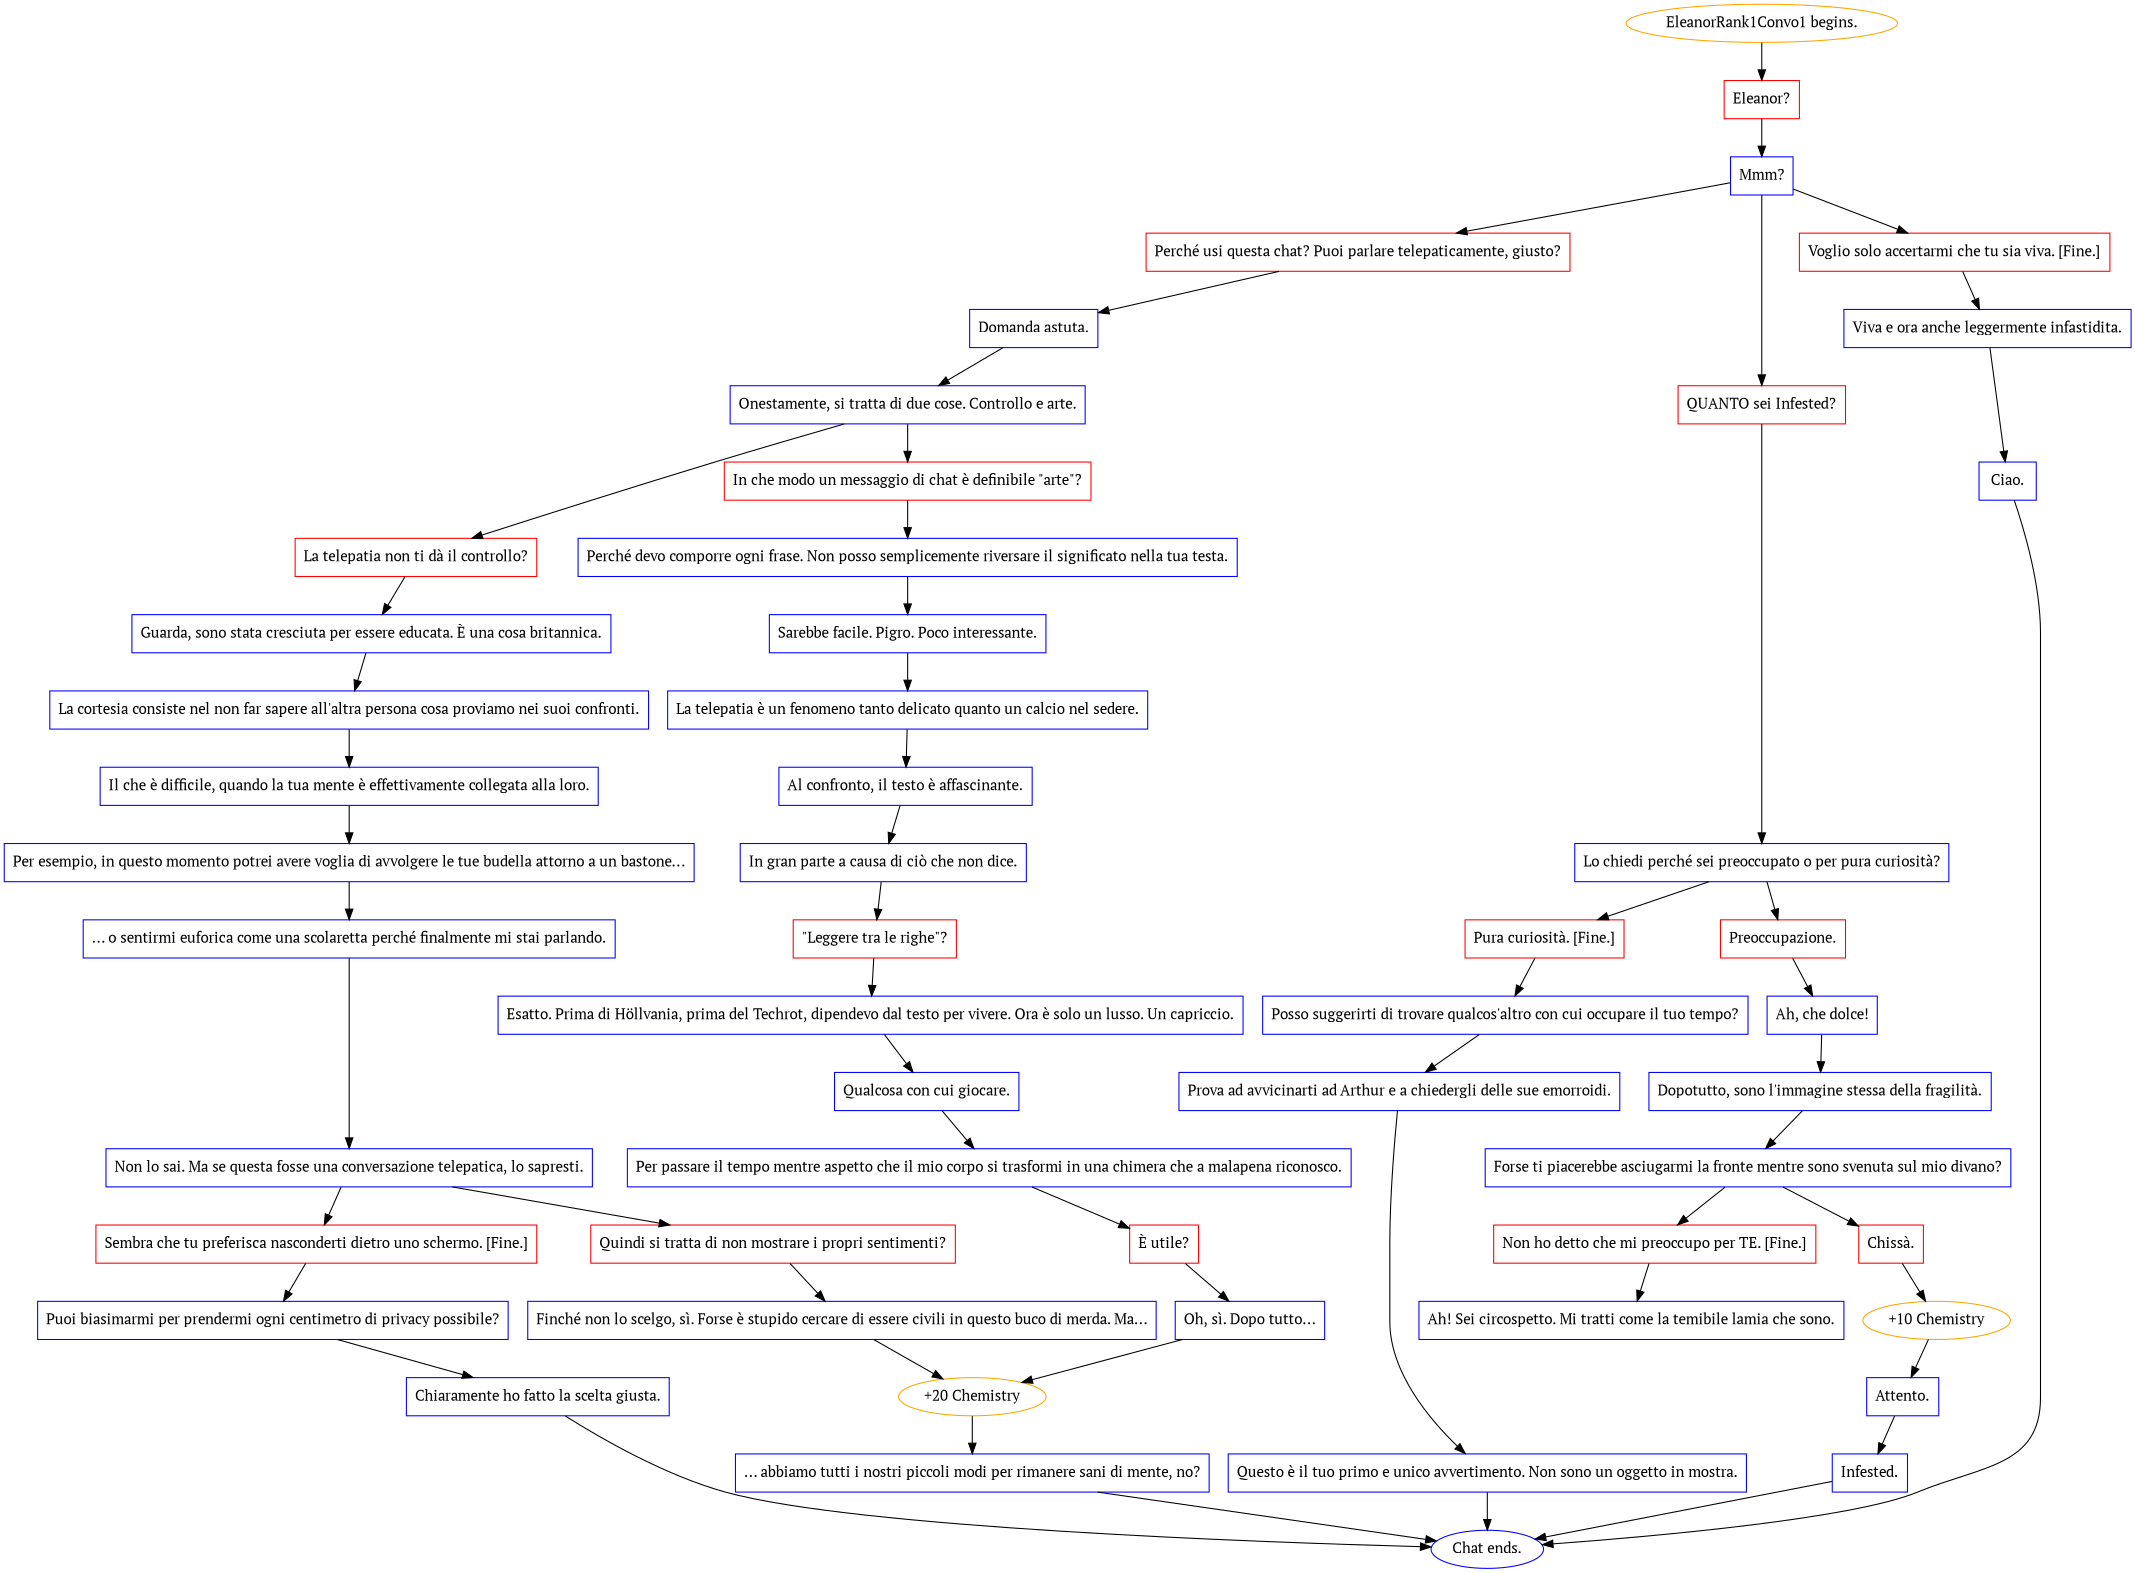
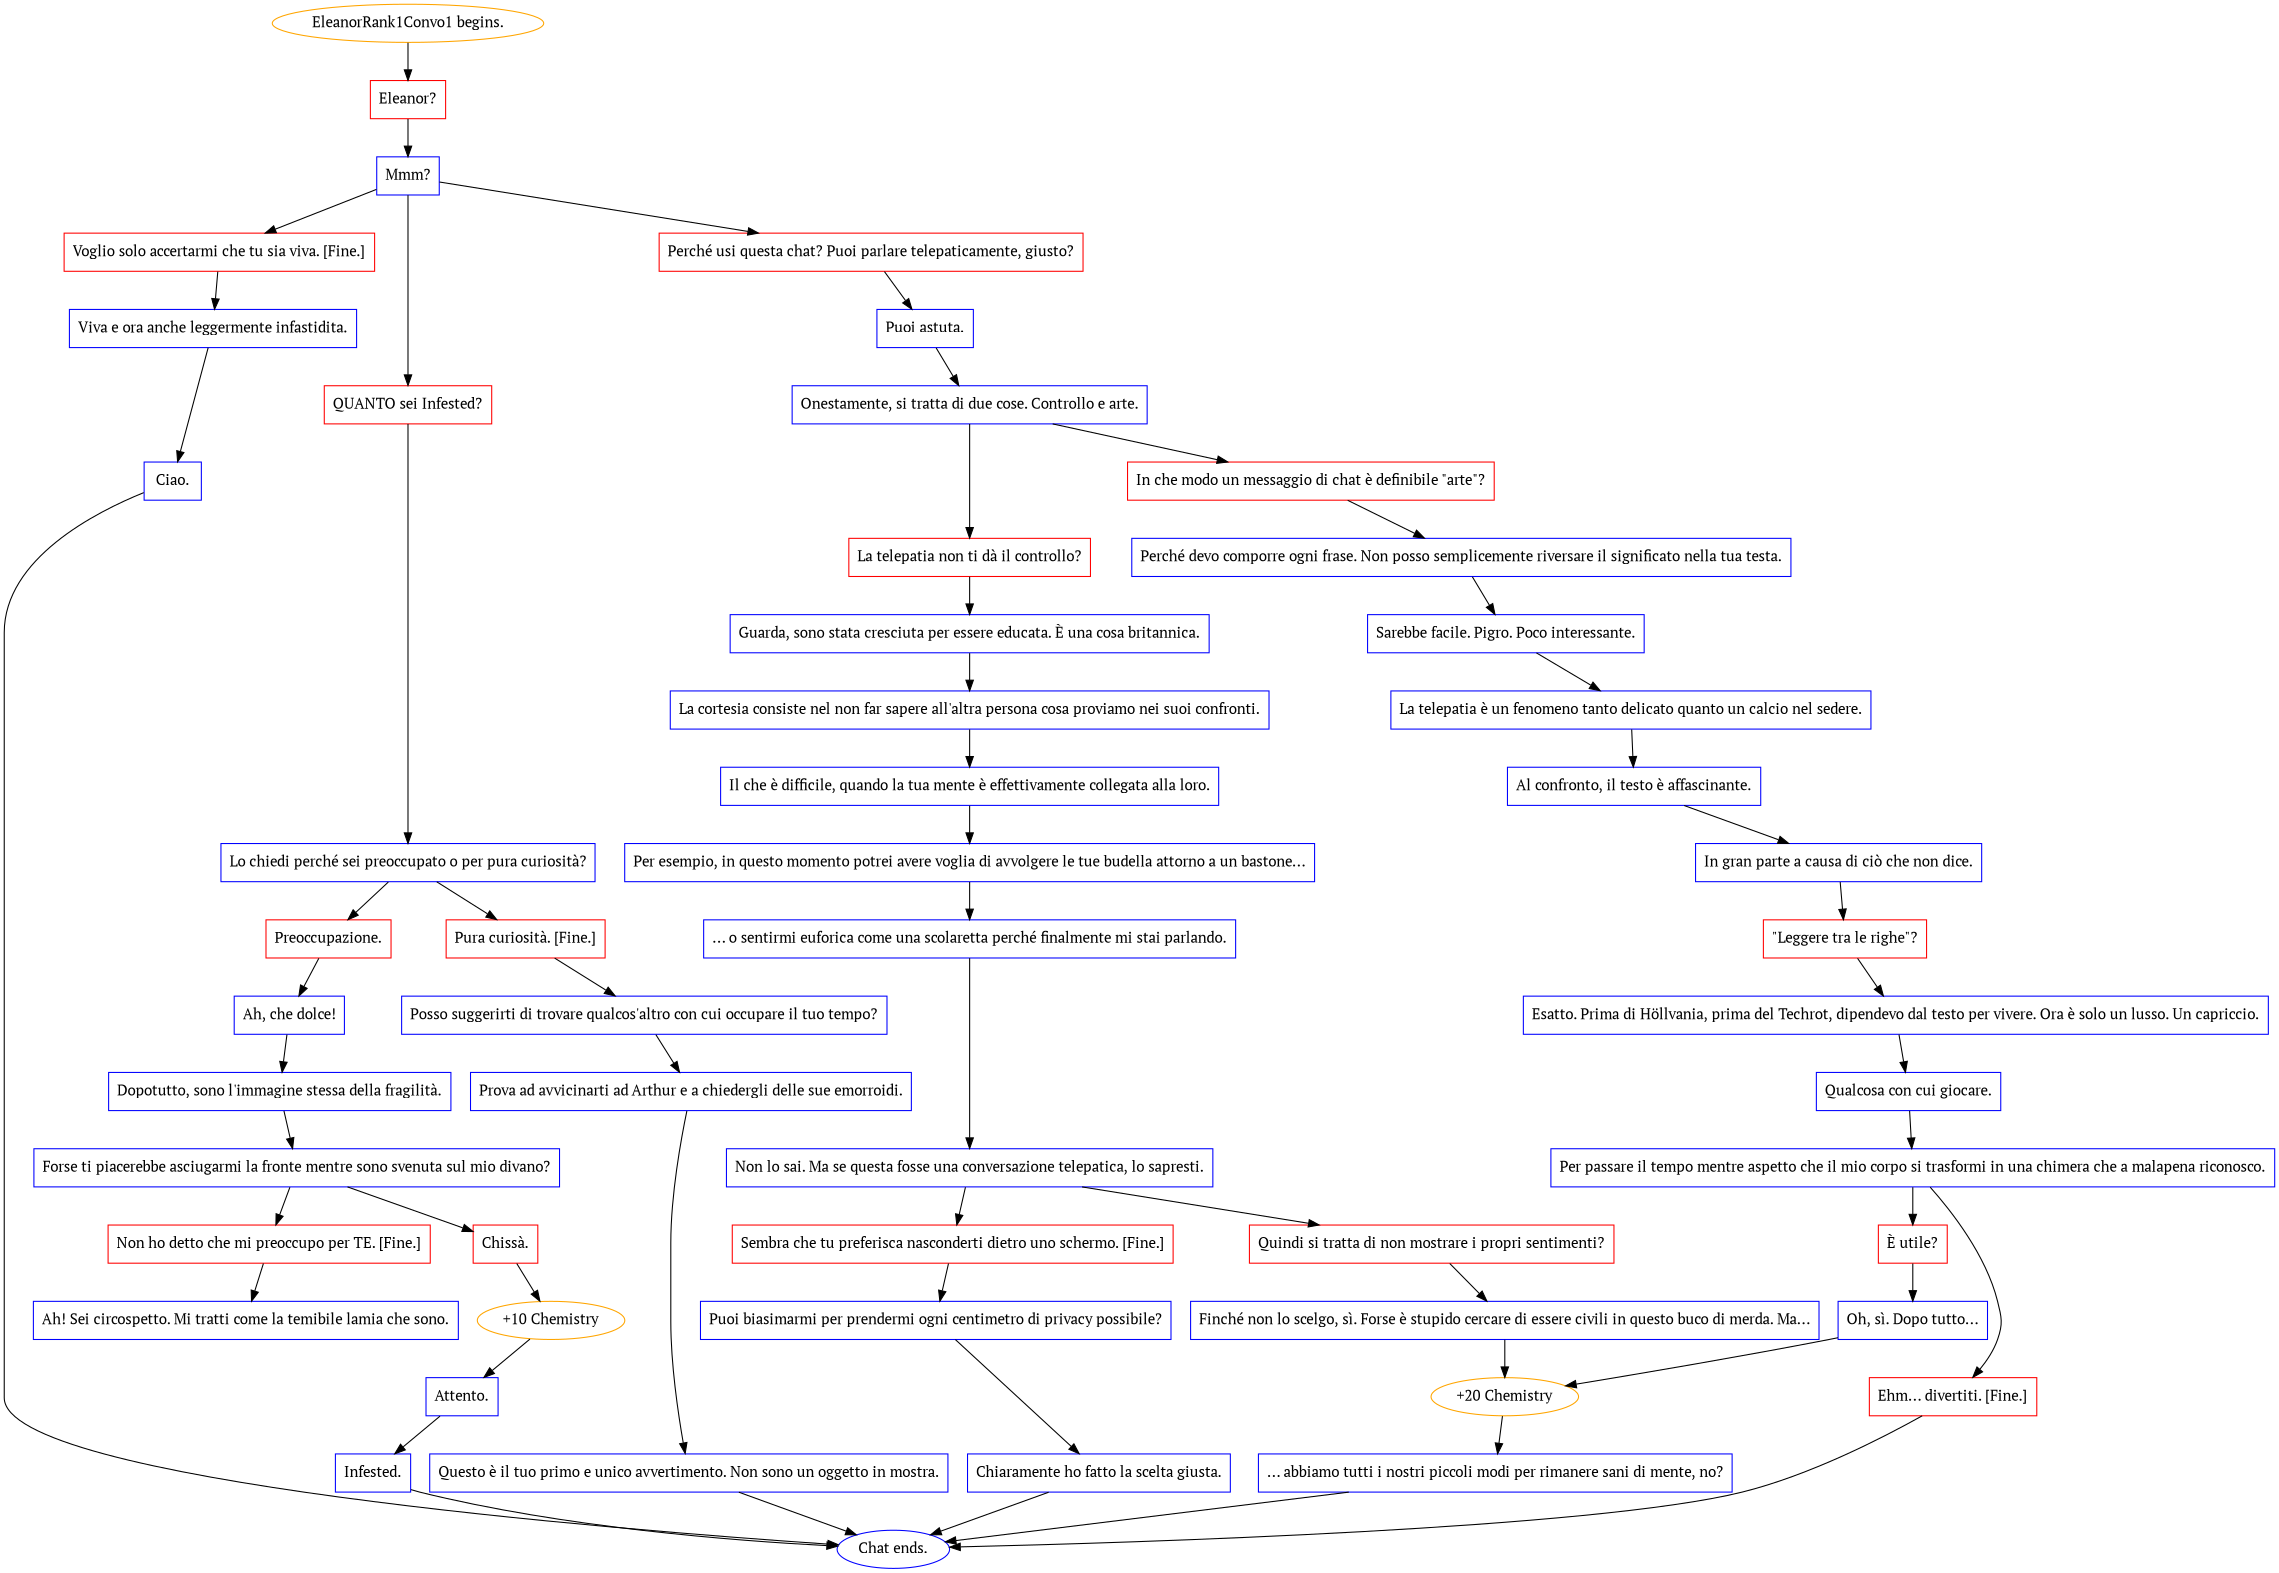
node "Domanda astuta.": label "Domanda astuta." -> "Puoi astuta."
node "Ehm... divertiti. [Fine.]": added
